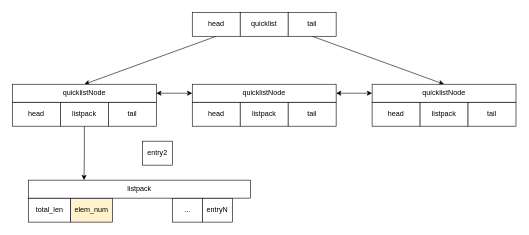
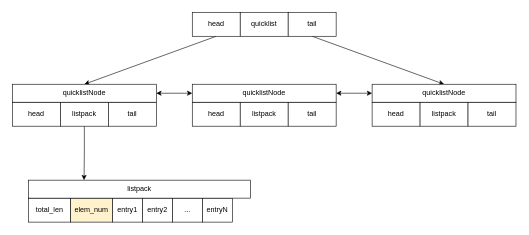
node "entry2": moved (158, 153) -> (158, 210)
node "entry1": added
